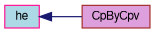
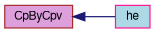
edge "CpByCpv" -> "he": reversed
